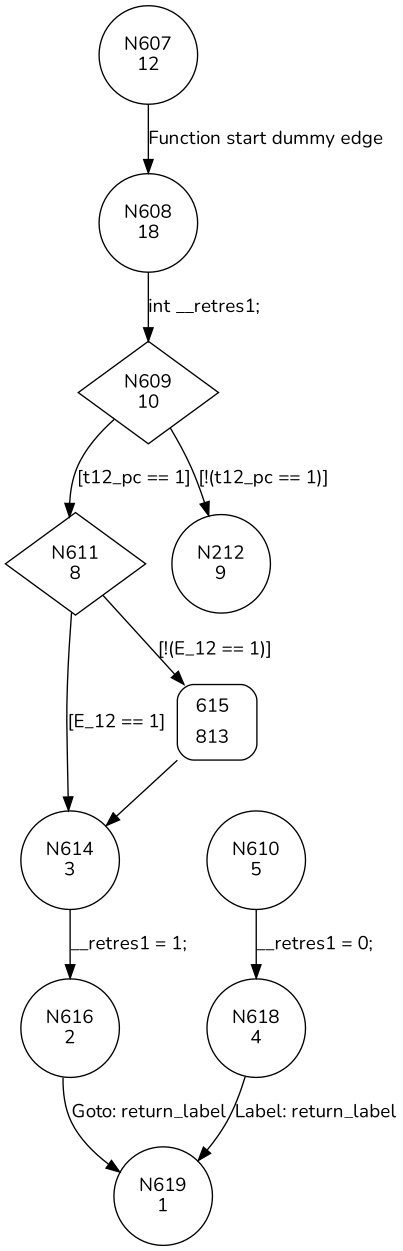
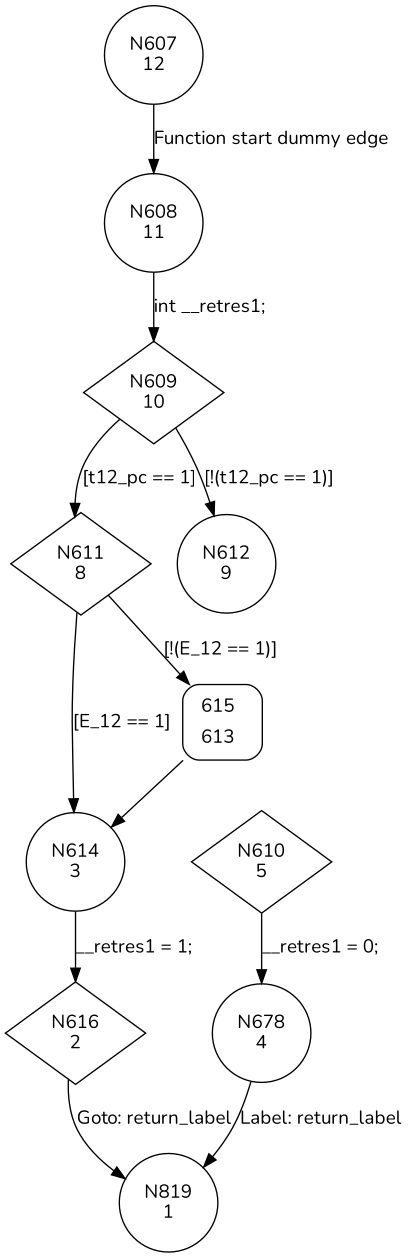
node "N608 18": label "N608 18" -> "N608 11"
node "N212 9": label "N212 9" -> "N612 9"
node "615": text "813" -> "613"
node "N610 5": shape circle -> diamond
node "N616 2": shape circle -> diamond
node "N618 4": label "N618 4" -> "N678 4"
node "N619 1": label "N619 1" -> "N819 1"
